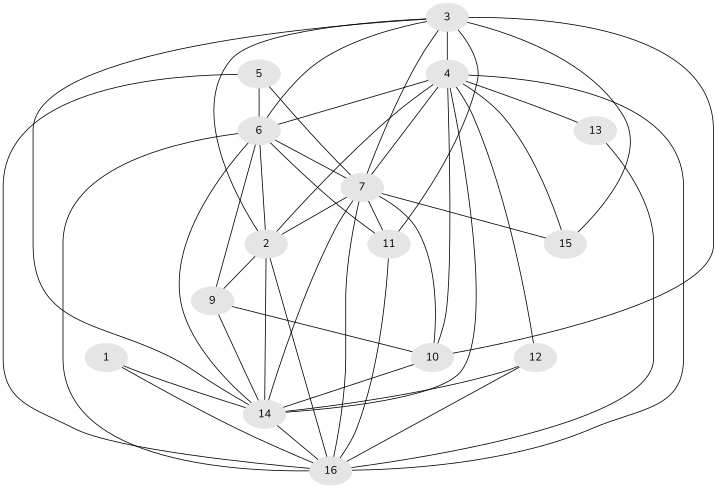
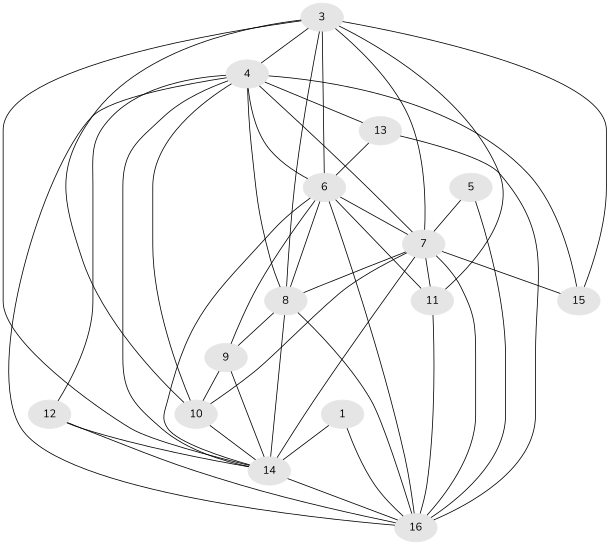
edge "5" -- "6": now "13" -- "6"
node "2": label "2" -> "8"
